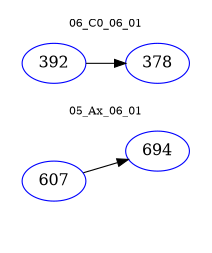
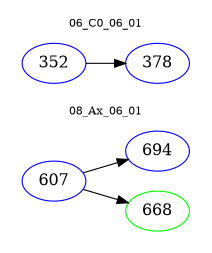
node "392": label "392" -> "352"
cluster "05_Ax_06_01": label "05_Ax_06_01" -> "08_Ax_06_01"
node "668": added
